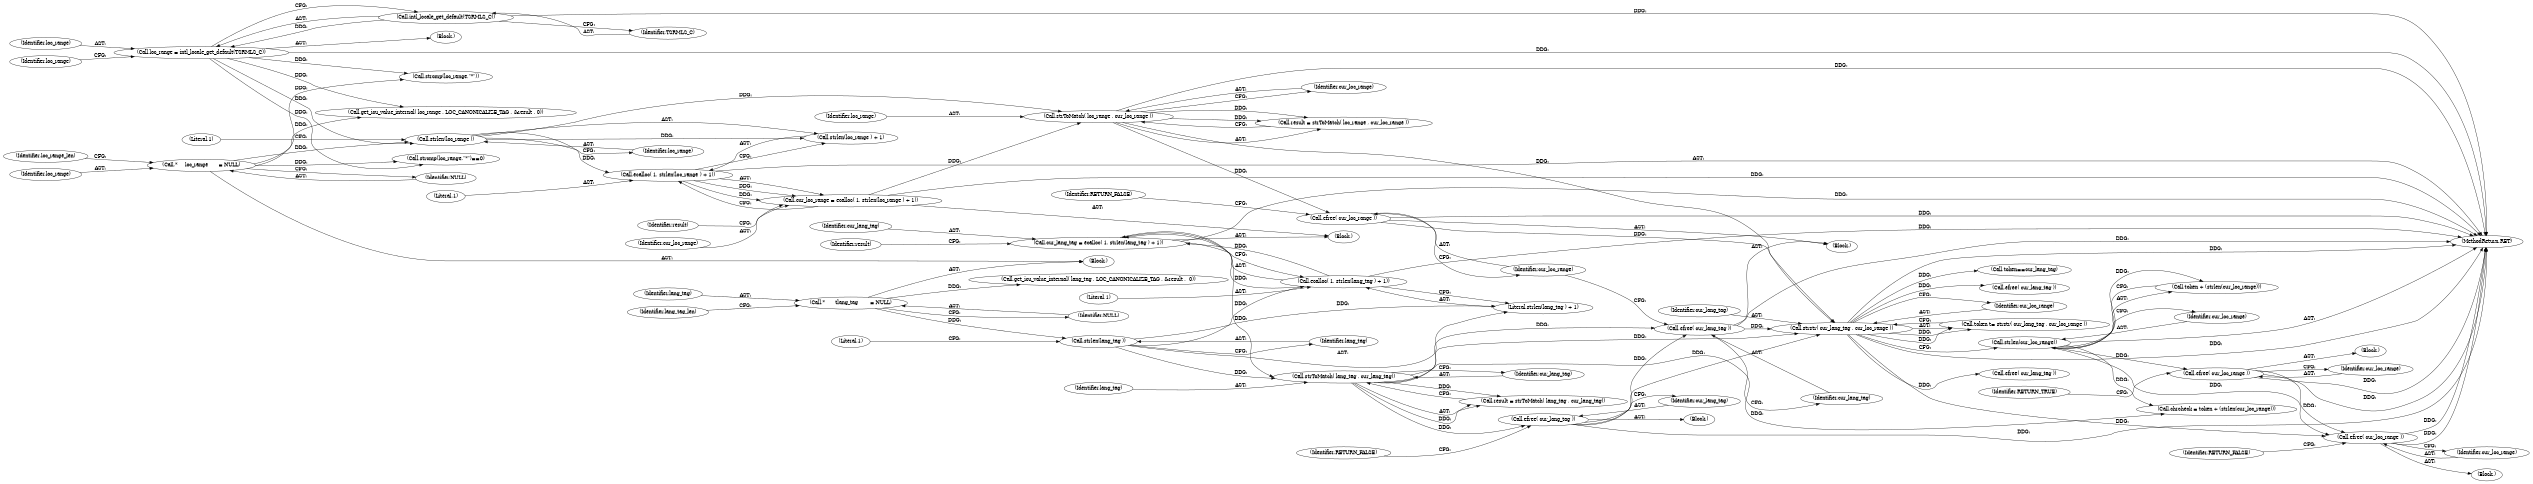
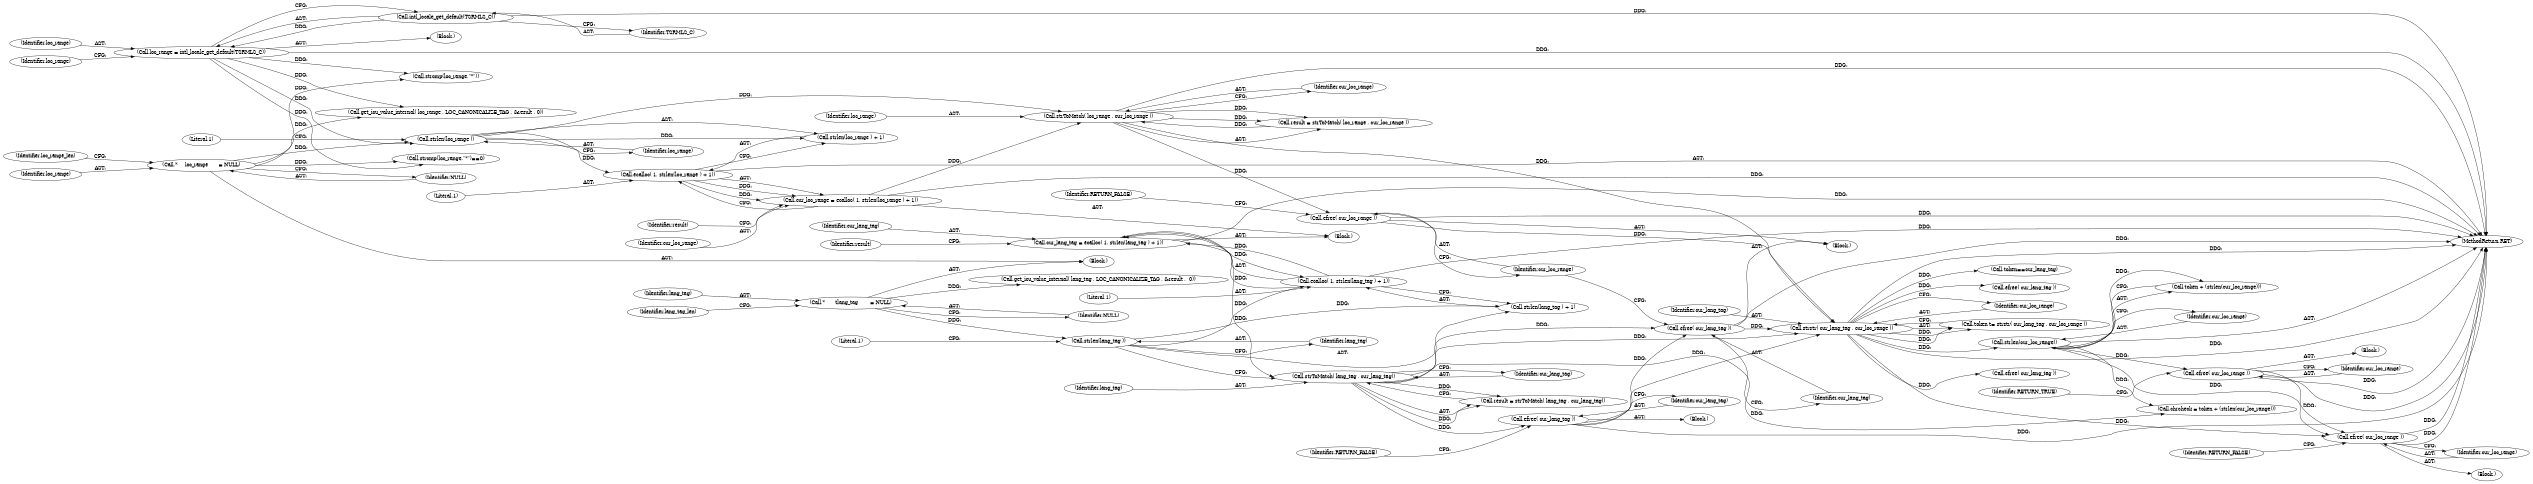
edge "(Call,result = strToMatch( loc_range , cur_loc_range ))" -> "(Call,strToMatch( loc_range , cur_loc_range ))": label "CFG: " -> "DDG: "
edge "(Call,cur_lang_tag = ecalloc( 1, strlen(lang_tag ) + 1))" -> "(Call,ecalloc( 1, strlen(lang_tag ) + 1))": label "CFG: " -> "DDG: "
node "(Literal,strlen(lang_tag ) + 1)": label "(Literal,strlen(lang_tag ) + 1)" -> "(Call,strlen(lang_tag ) + 1)"
edge "(Call,strstr( cur_lang_tag , cur_loc_range ))" -> "(Call,strlen(cur_loc_range))": label "CFG: " -> "DDG: "
edge "(Call,strlen(lang_tag ))" -> "(Call,strToMatch( lang_tag , cur_lang_tag))": label "DDG: " -> "CFG: "
